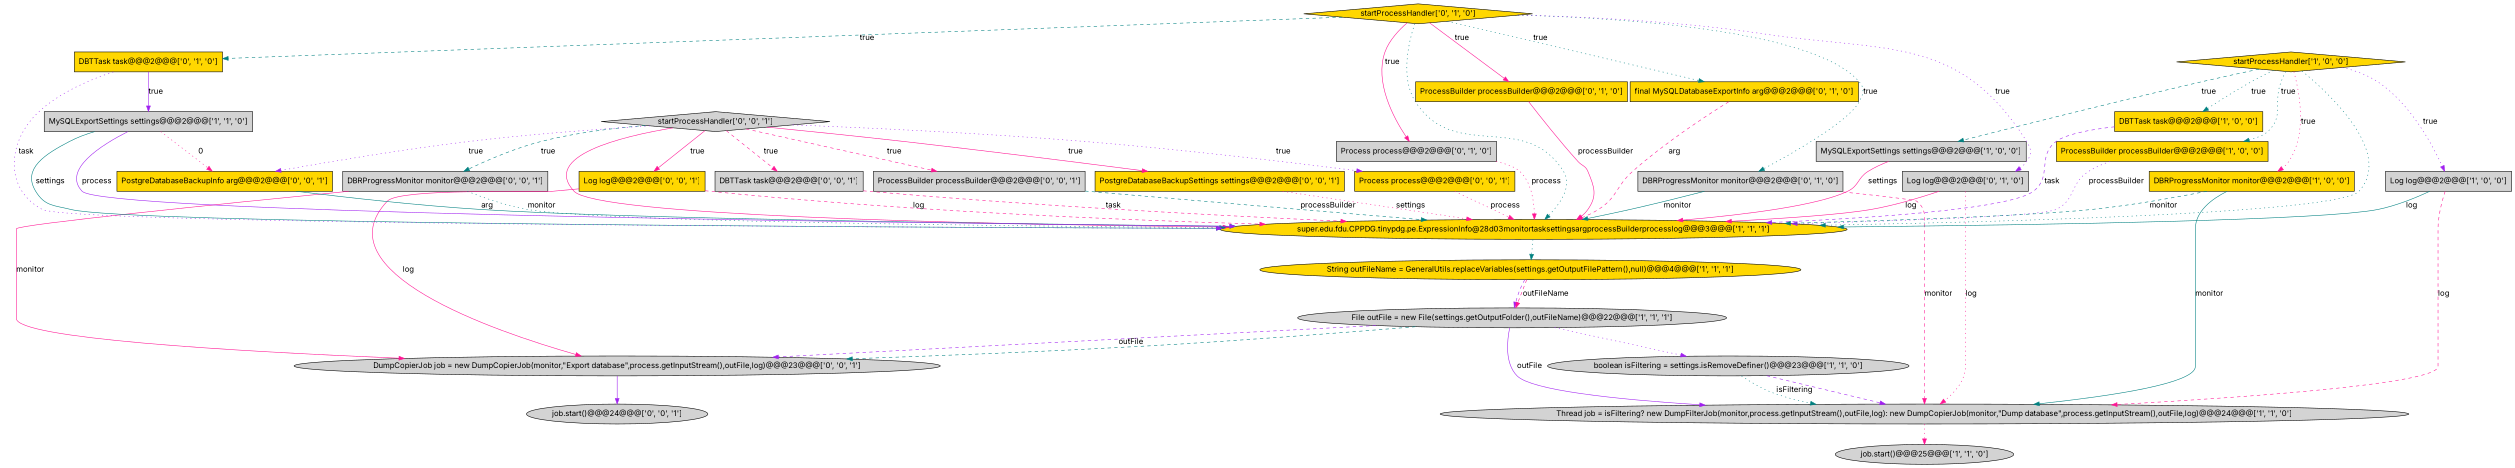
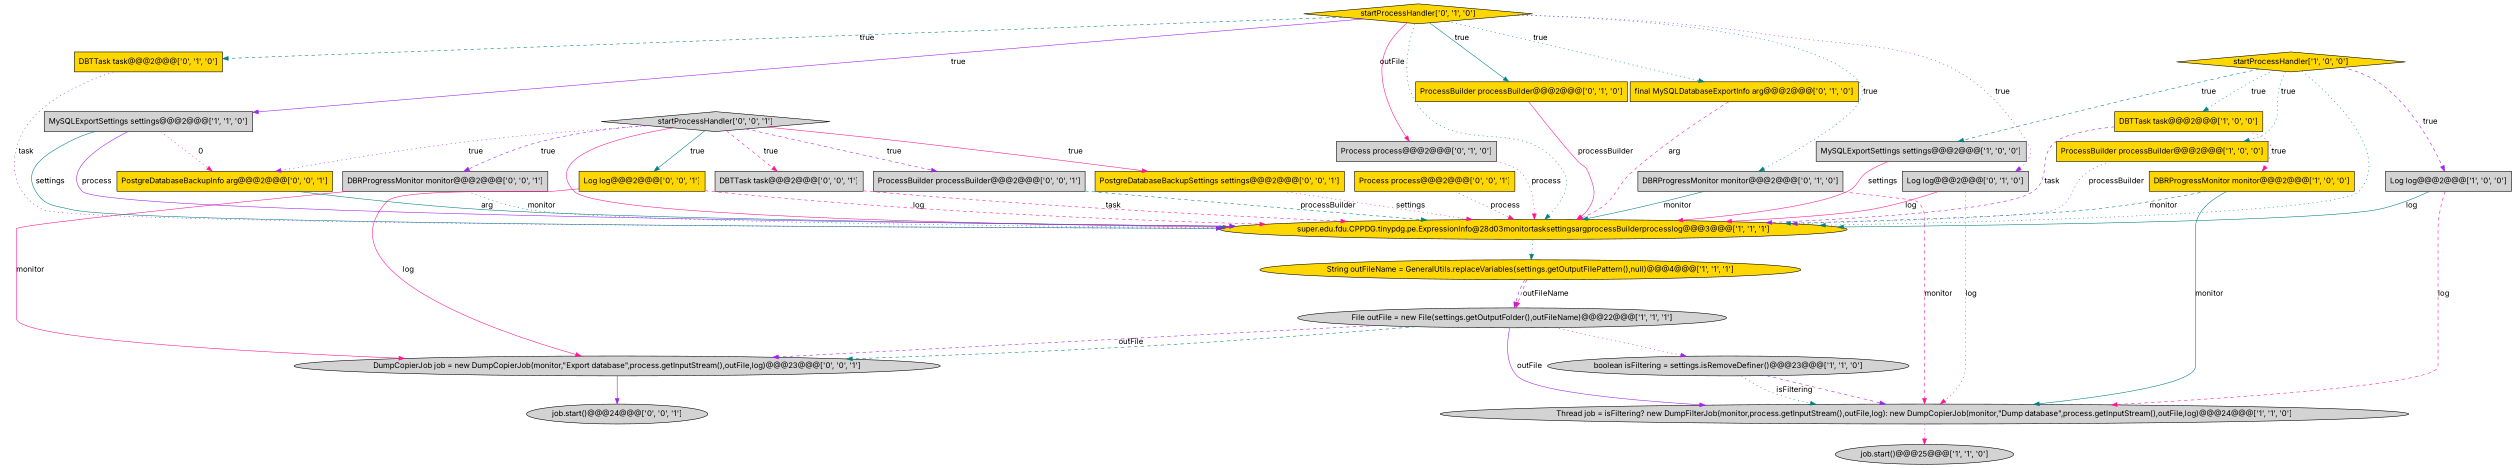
edge "startProcessHandler['0', '1', '0']" -> "ProcessBuilder processBuilder@@@2@@@['0', '1', '0']": color deeppink -> teal
edge "startProcessHandler['0', '1', '0']" -> "Process process@@@2@@@['0', '1', '0']": label "true" -> "outFile"
edge "DBTTask task@@@2@@@['0', '1', '0']" -> "MySQLExportSettings settings@@@2@@@['1', '1', '0']": now "startProcessHandler['0', '1', '0']" -> "MySQLExportSettings settings@@@2@@@['1', '1', '0']"
edge "startProcessHandler['1', '0', '0']" -> "Log log@@@2@@@['1', '0', '0']": style dotted -> dashed
edge "startProcessHandler['1', '0', '0']" -> "DBRProgressMonitor monitor@@@2@@@['1', '0', '0']": now "DBTTask task@@@2@@@['1', '0', '0']" -> "DBRProgressMonitor monitor@@@2@@@['1', '0', '0']"
edge "startProcessHandler['0', '0', '1']" -> "DBRProgressMonitor monitor@@@2@@@['0', '0', '1']": color teal -> purple
edge "startProcessHandler['0', '0', '1']" -> "Process process@@@2@@@['0', '0', '1']": removed, label "true"
edge "startProcessHandler['0', '0', '1']" -> "Log log@@@2@@@['0', '0', '1']": color deeppink -> teal
edge "startProcessHandler['0', '0', '1']" -> "ProcessBuilder processBuilder@@@2@@@['0', '0', '1']": color deeppink -> purple
